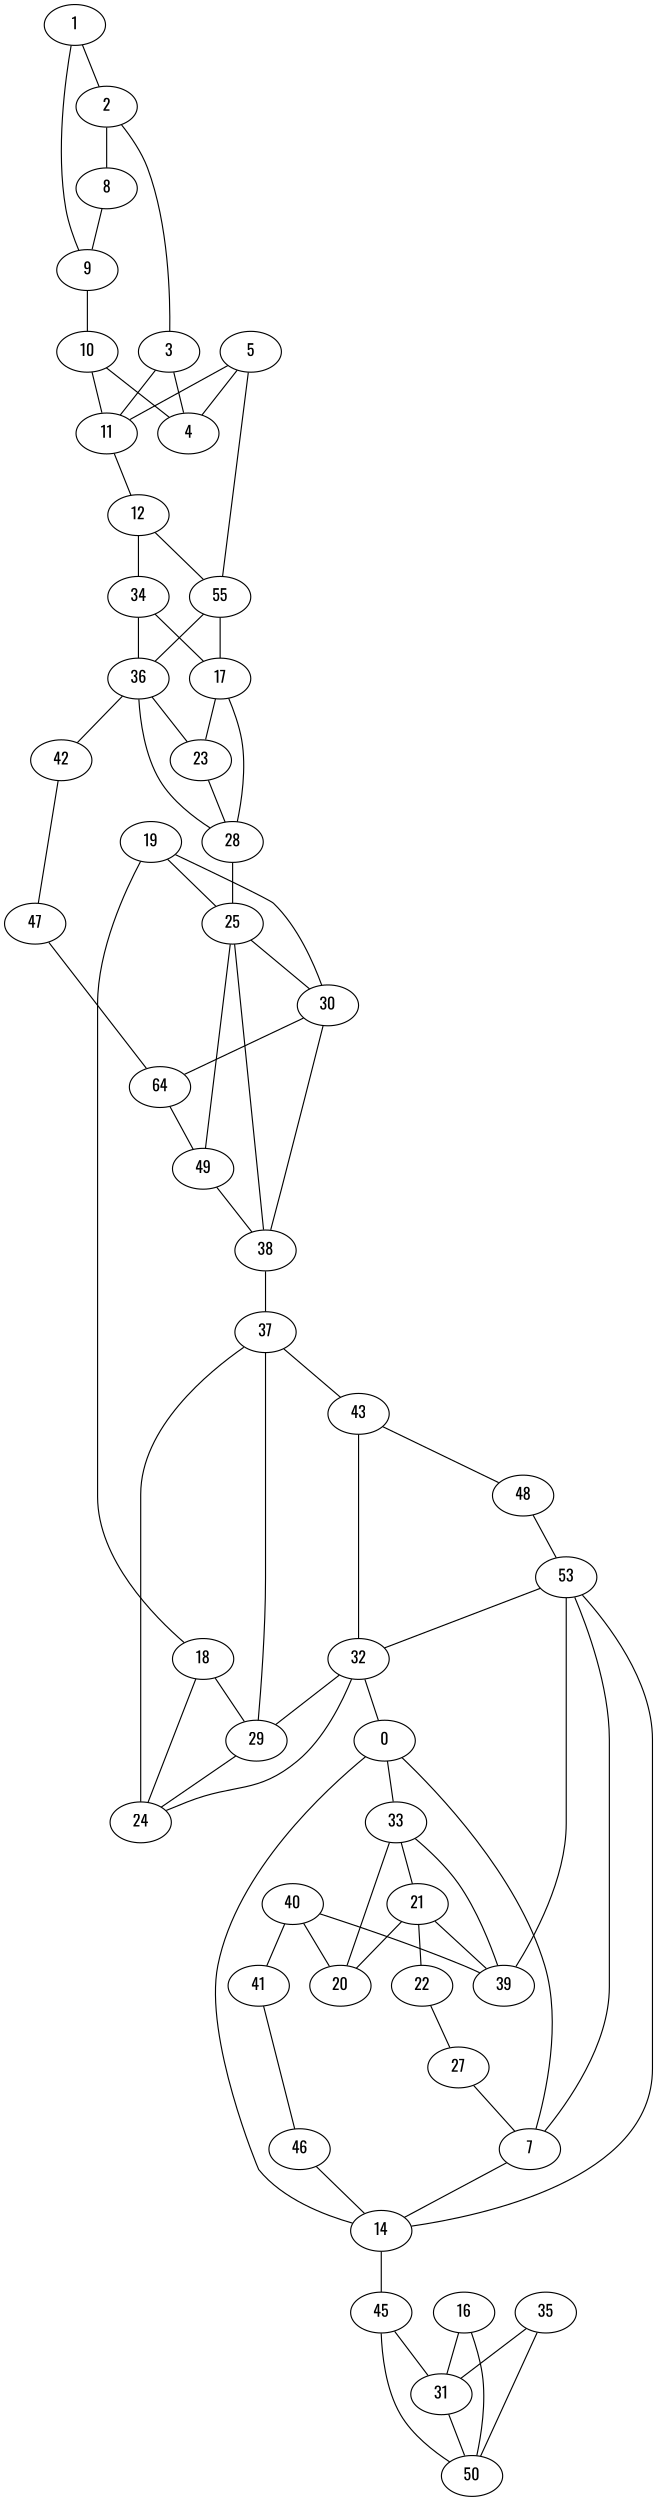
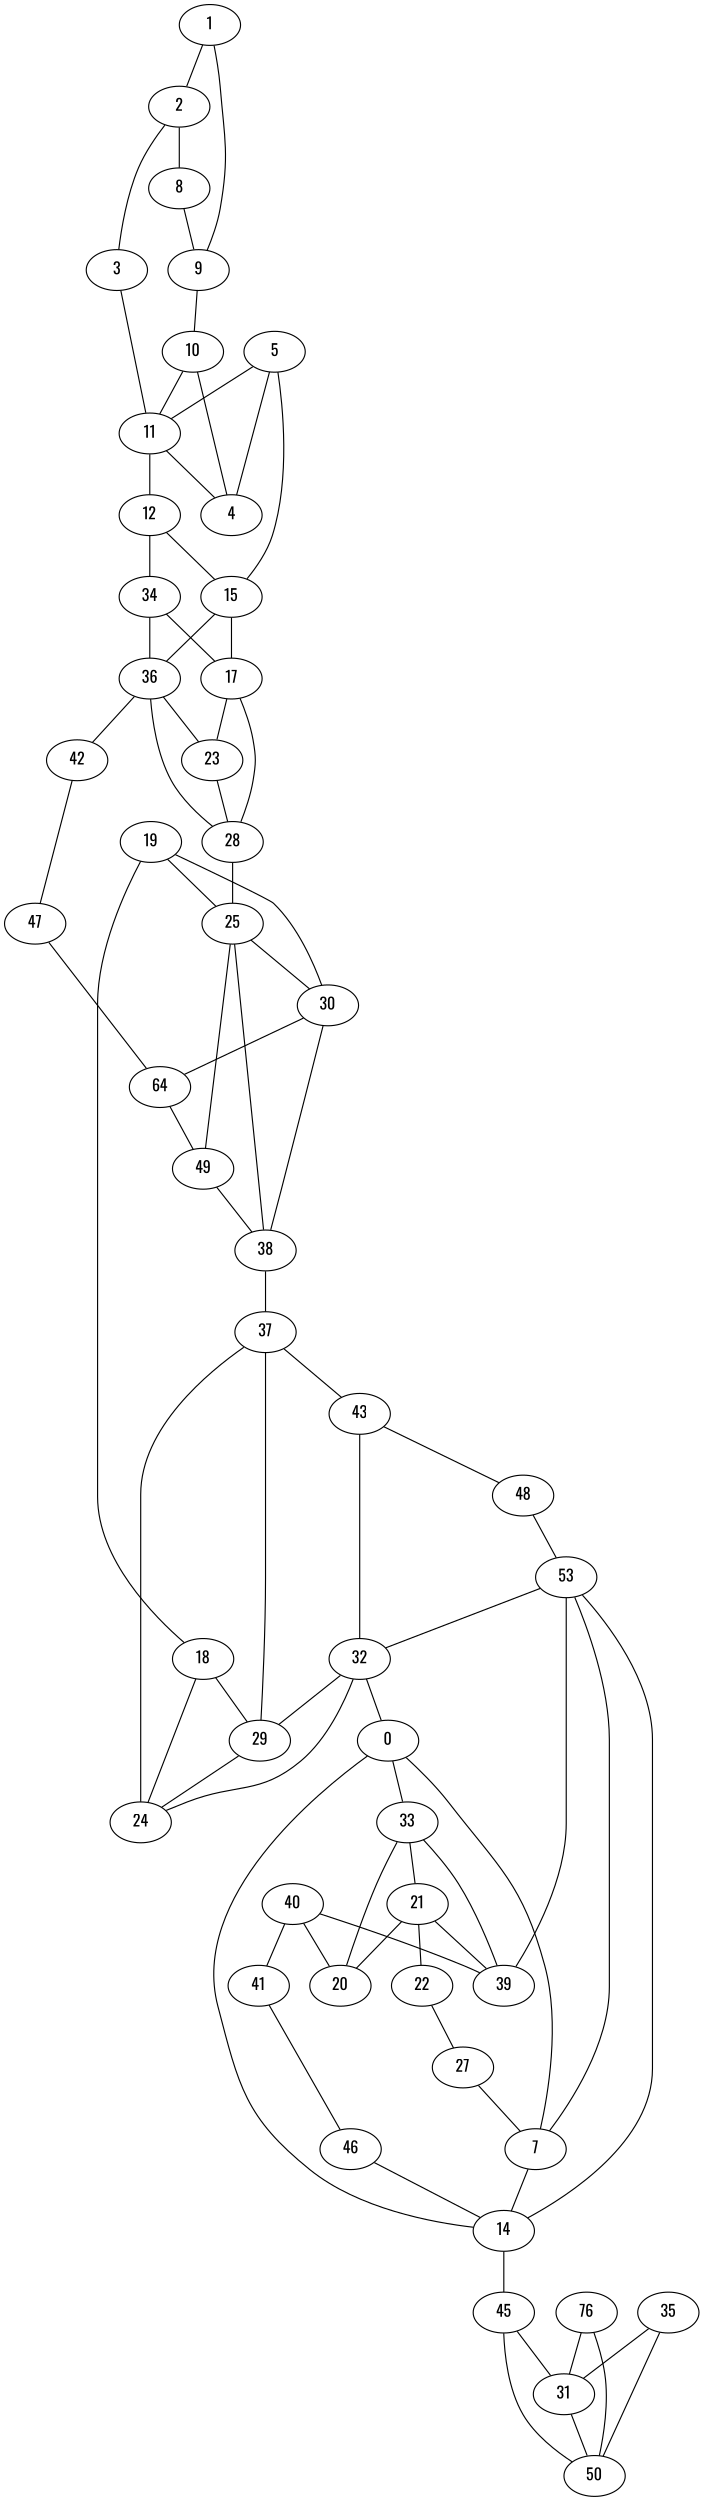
edge "3" -- "4": now "11" -- "4"
node "55": label "55" -> "15"
node "16": label "16" -> "76"
